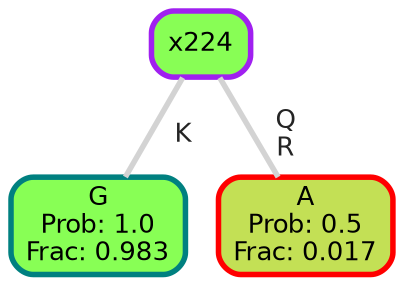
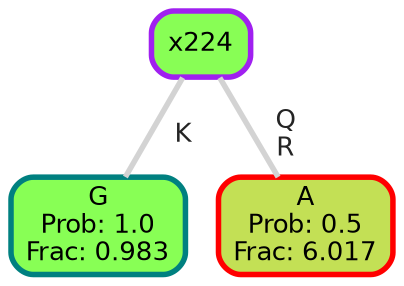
node "A Prob: 0.5 Frac: 0.017": label "A Prob: 0.5 Frac: 0.017" -> "A Prob: 0.5 Frac: 6.017"
